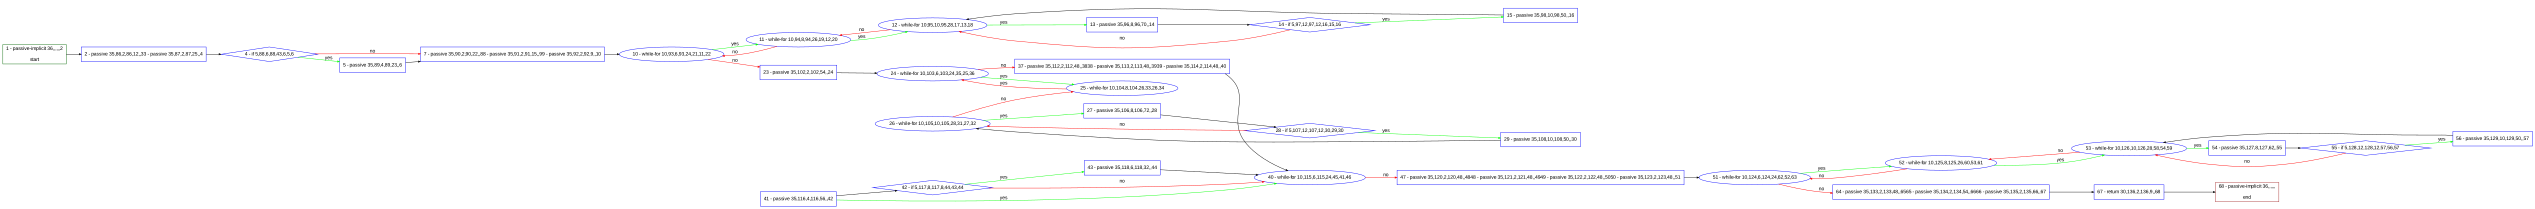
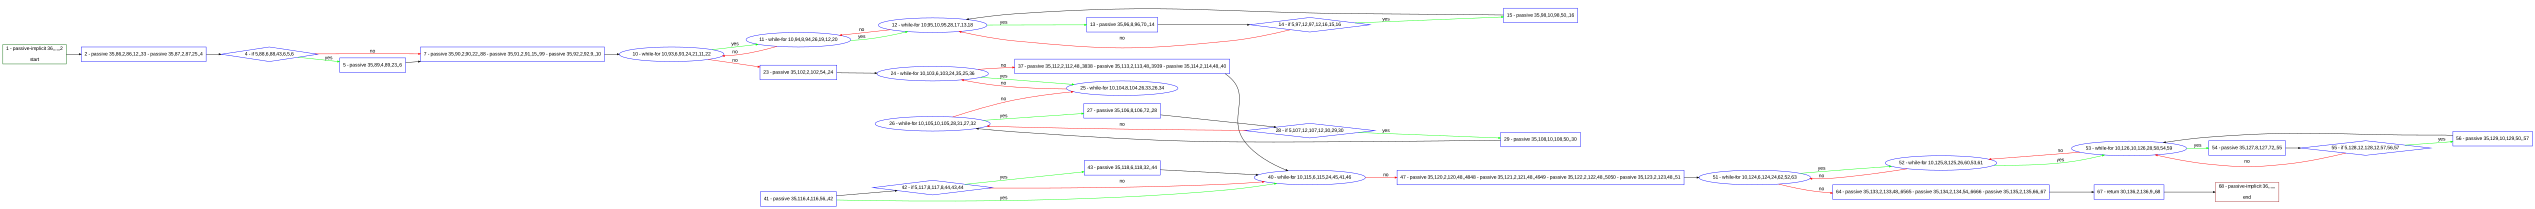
edge "25 - while-for 10,104,8,104,26,33,26,34" -> "24 - while-for 10,103,6,103,24,35,25,36": label "yes" -> "no"
node "54 - passive 35,127,8,127,62,,55": label "54 - passive 35,127,8,127,62,,55" -> "54 - passive 35,127,8,127,72,,55"
